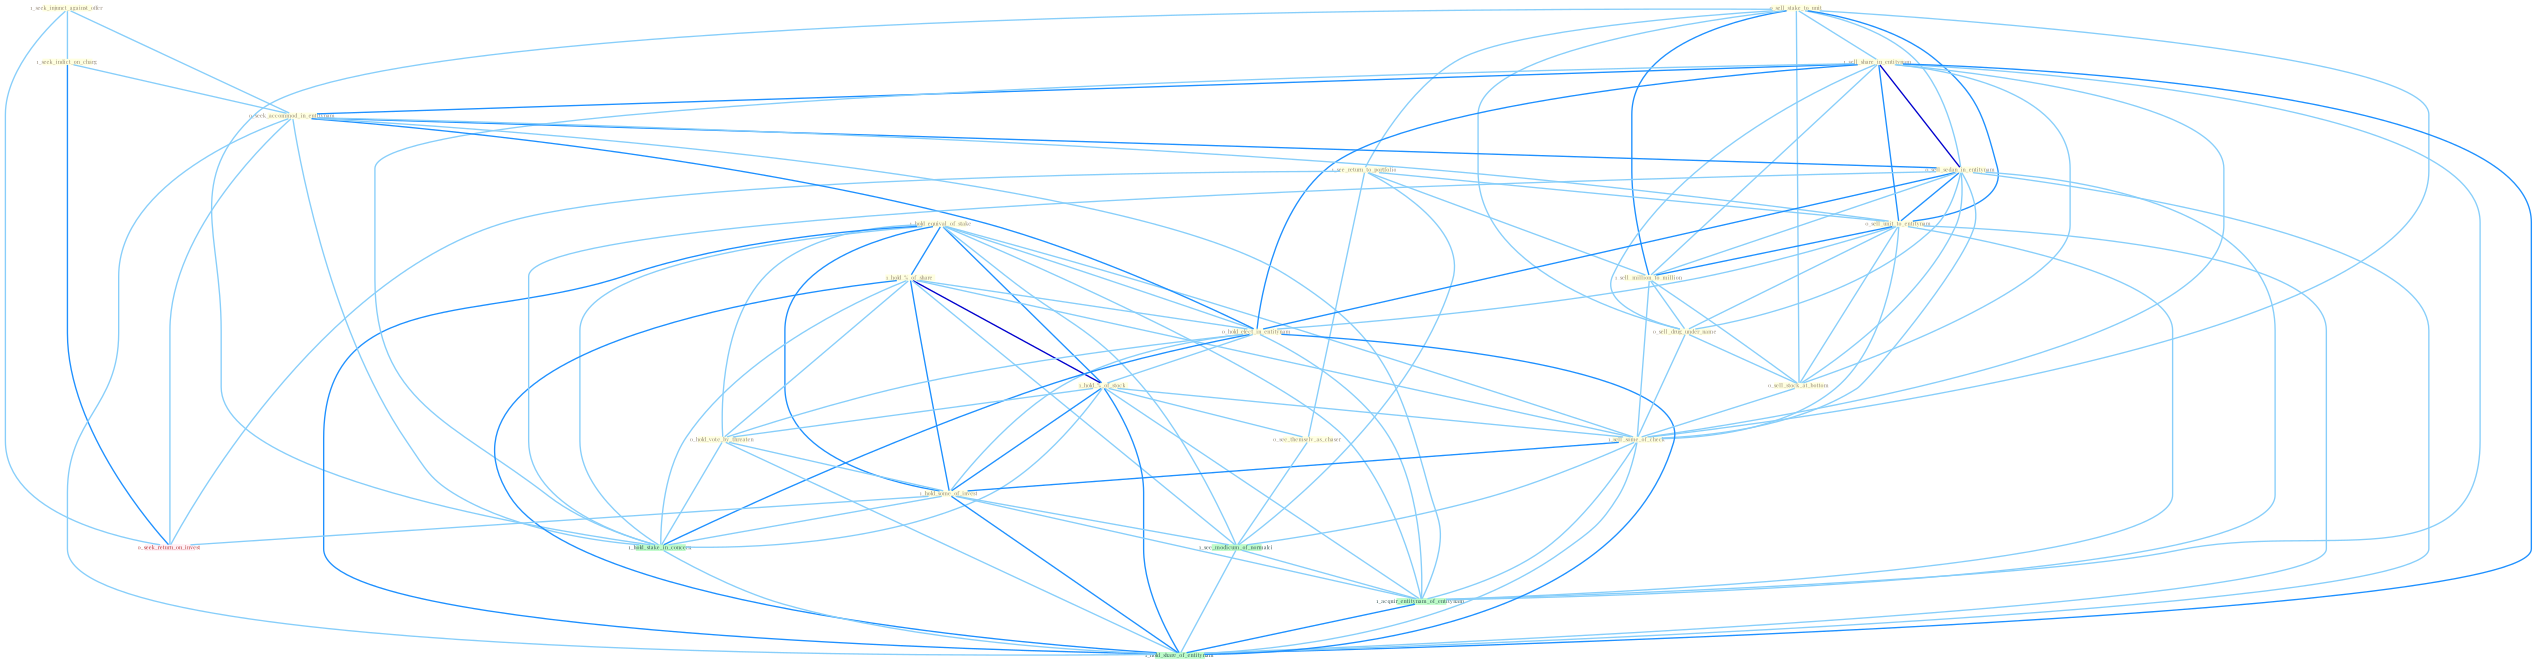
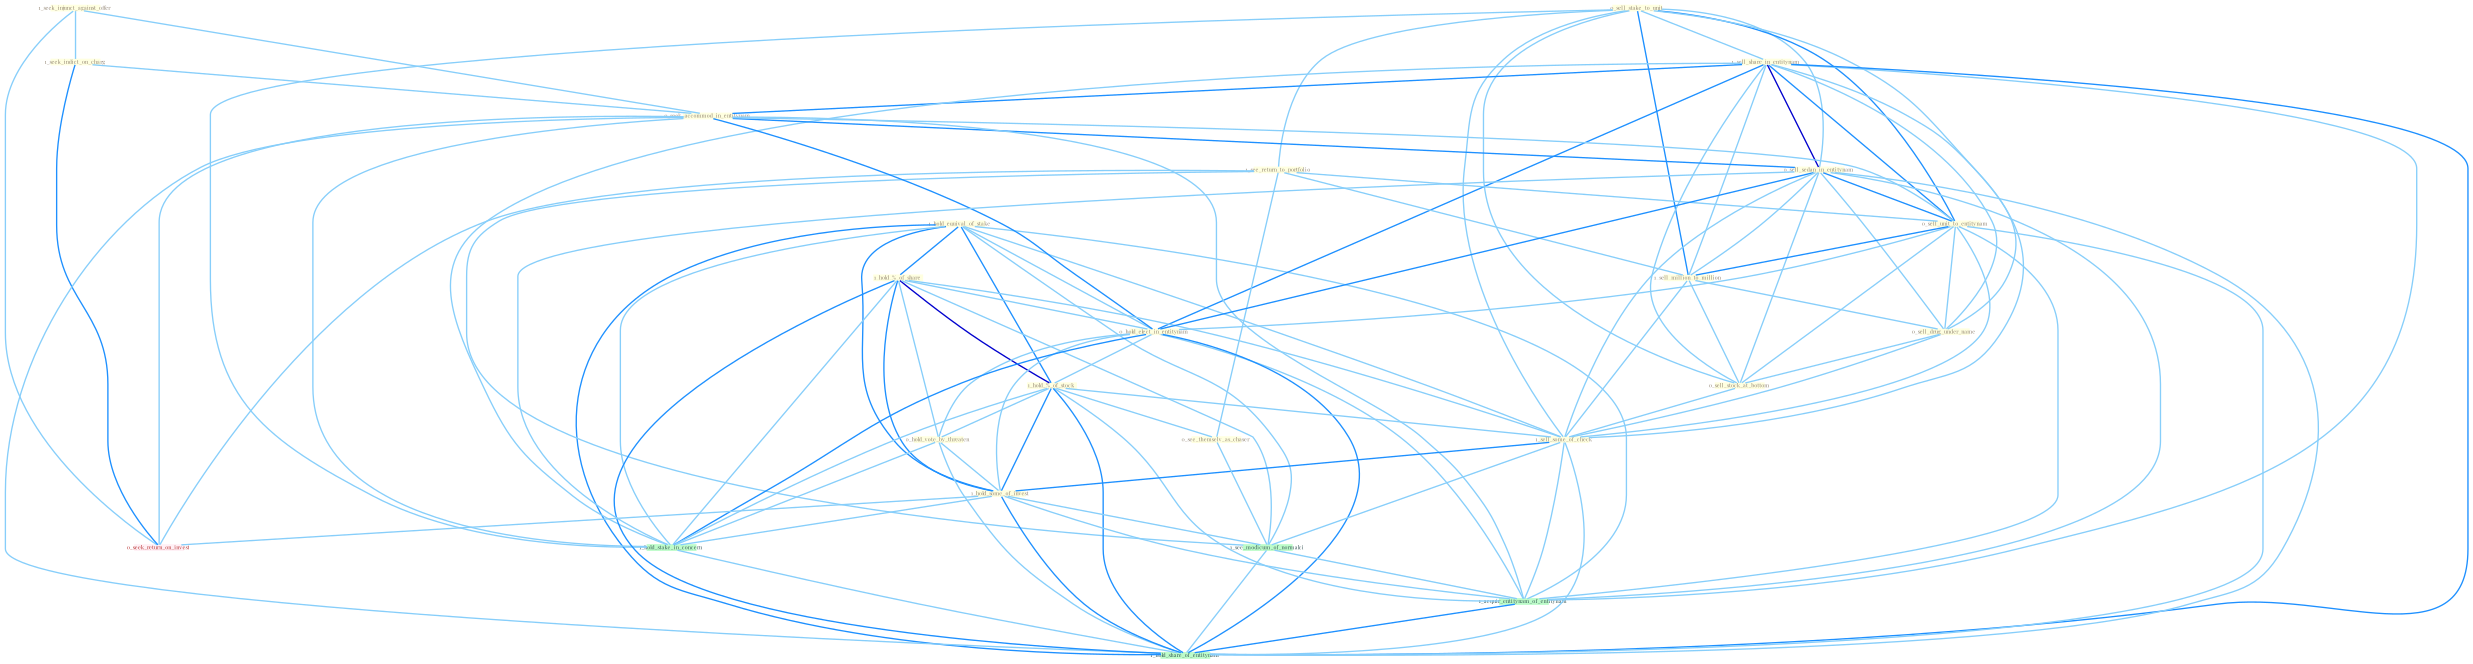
edge "1_hold_equival_of_stake" -- "0_hold_vote_by_threaten": removed
